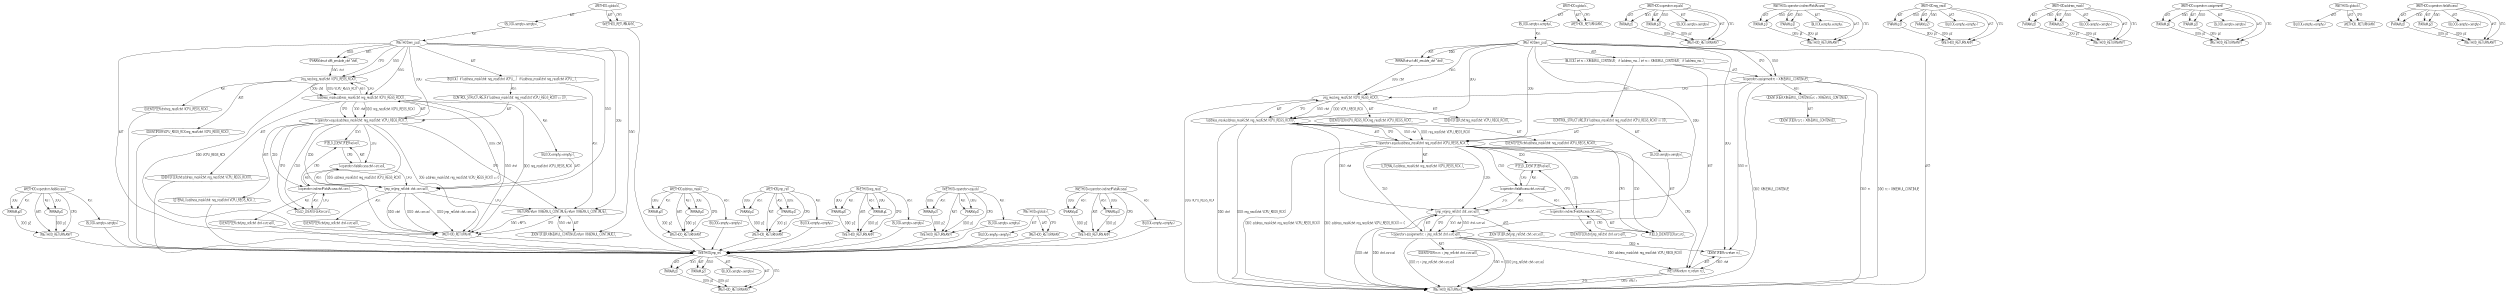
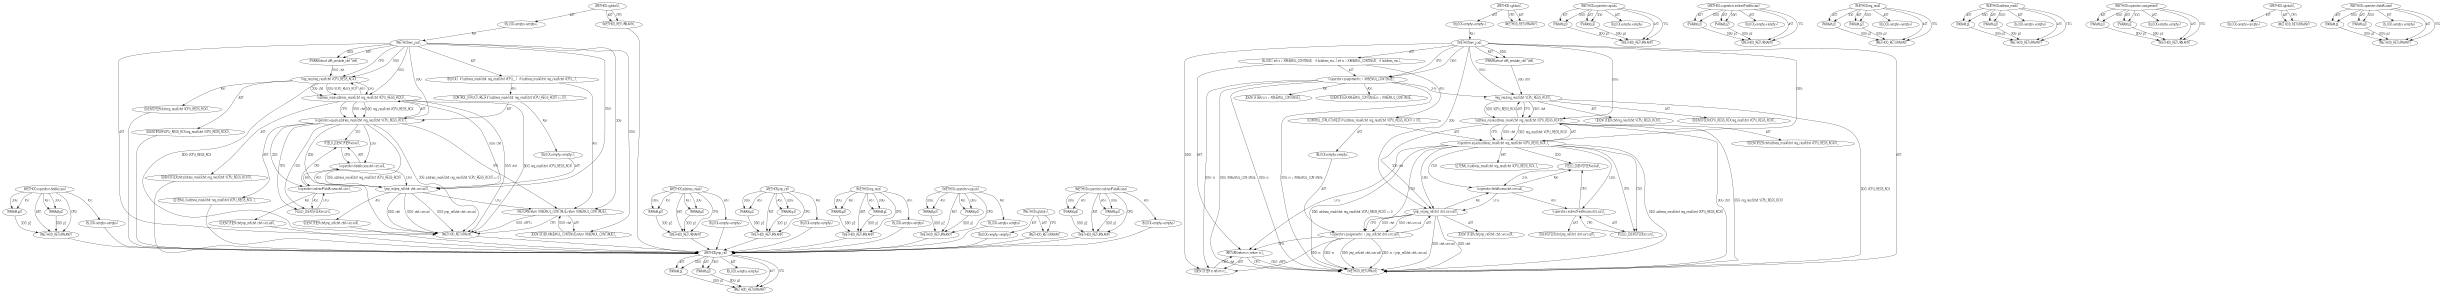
edge "(IDENTIFIER,X86EMUL_CONTINUE,rc = X86EMUL_CONTINUE)" -> "(IDENTIFIER,rc,rc = X86EMUL_CONTINUE)": now "(<operator>.assignment,rc = X86EMUL_CONTINUE)" -> "(IDENTIFIER,rc,rc = X86EMUL_CONTINUE)"
node "(IDENTIFIER,rc,rc = jmp_rel(ctxt, ctxt->src.val))": removed
edge "(<operator>.assignment,rc = jmp_rel(ctxt, ctxt->src.val))" -> "(RETURN,return rc;,return rc;)": label "DDG: address_mask(ctxt, reg_read(ctxt, VCPU_REGS_RCX))" -> "CFG: "
